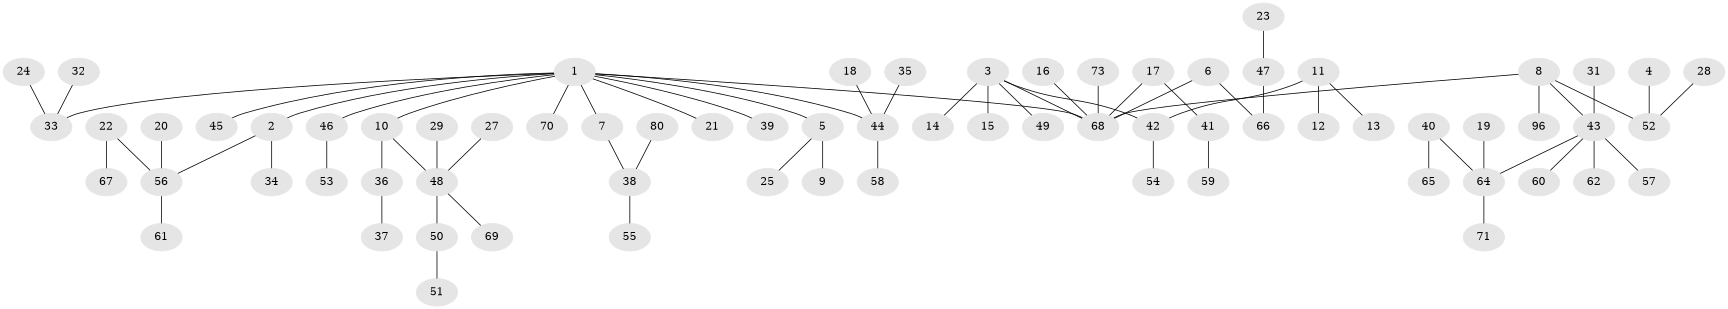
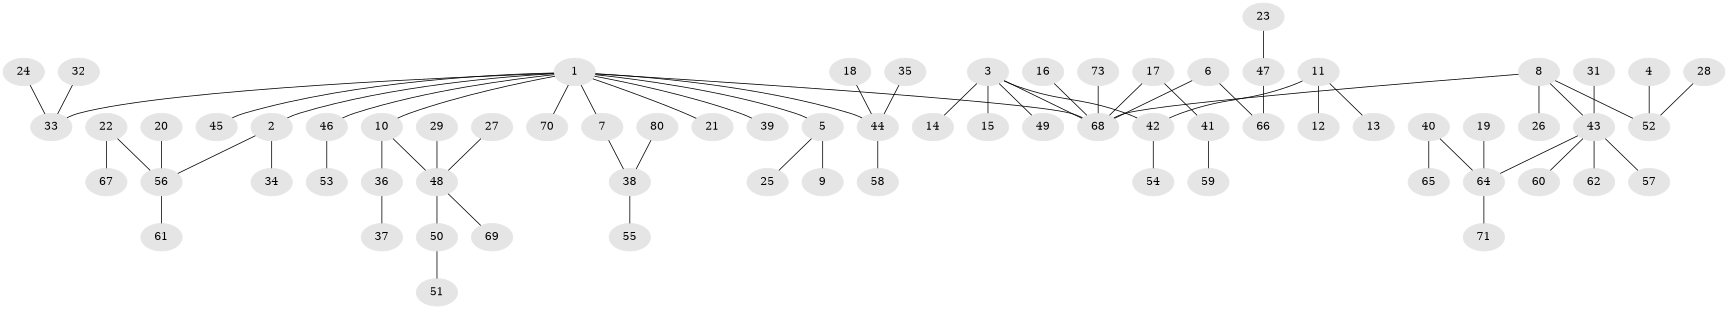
node "96": label "96" -> "26"
